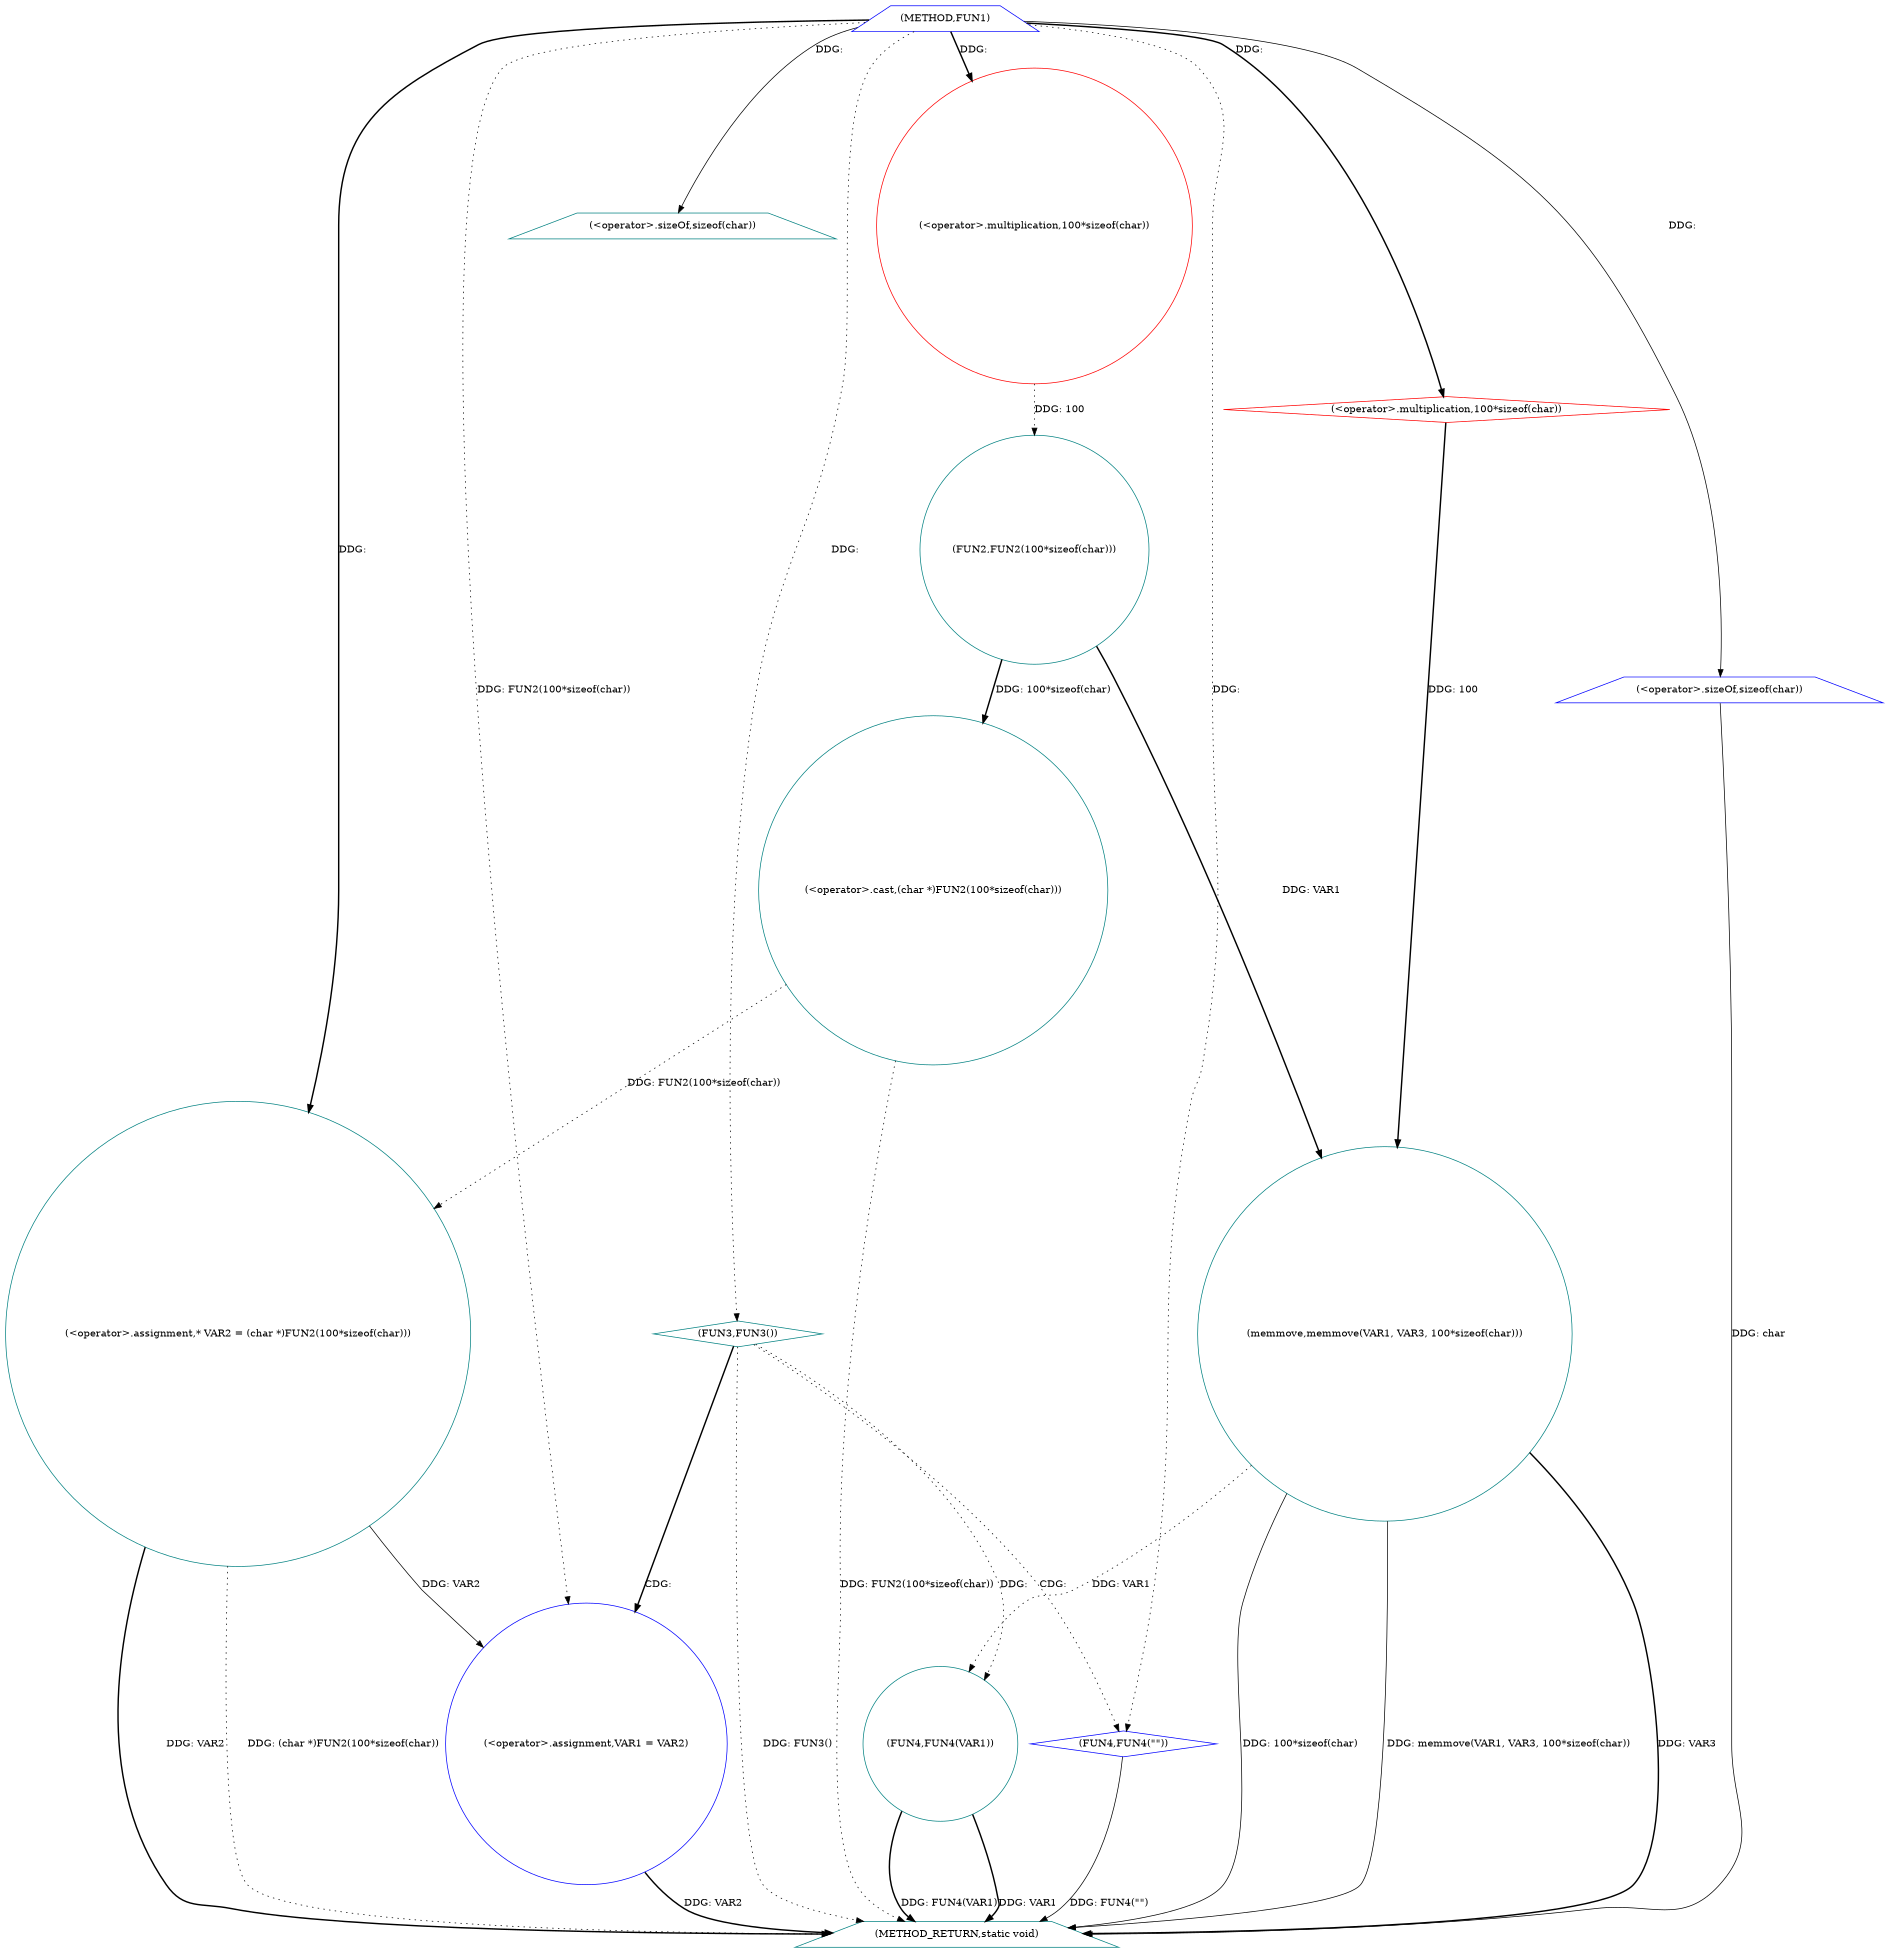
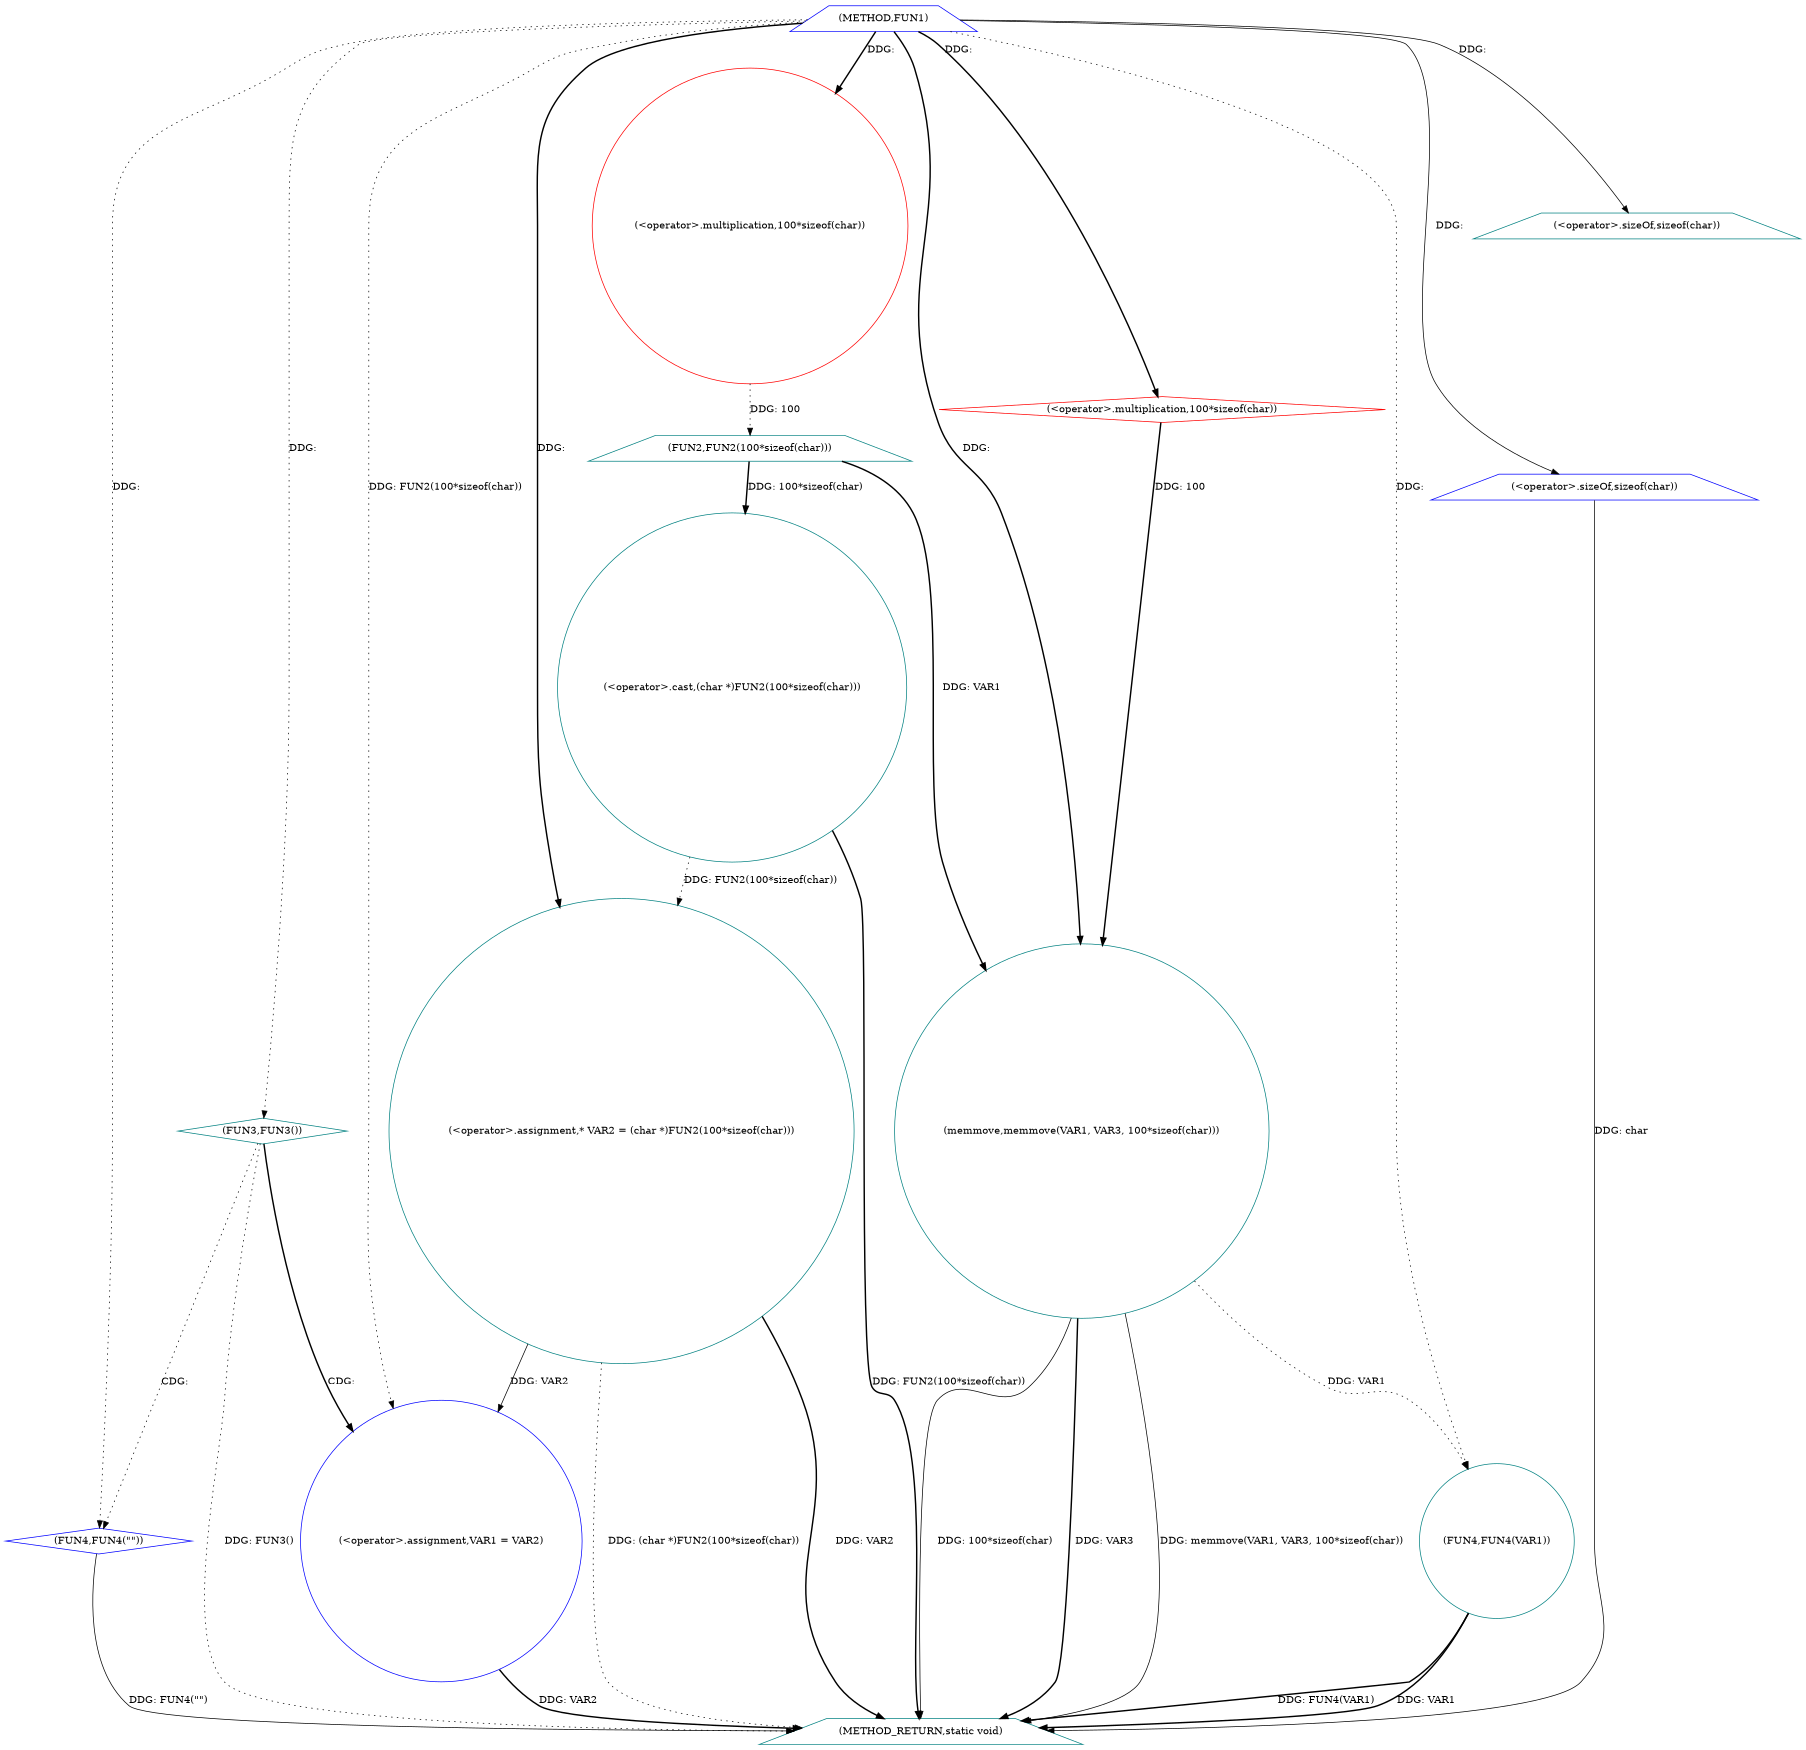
edge "(METHOD,FUN1)" -> "(memmove,memmove(VAR1, VAR3, 100*sizeof(char)))": added, label "DDG:"
node "(FUN2,FUN2(100*sizeof(char)))": shape circle -> trapezium
edge "(FUN3,FUN3())" -> "(FUN4,FUN4(VAR1))": now "(METHOD,FUN1)" -> "(FUN4,FUN4(VAR1))"
edge "(<operator>.cast,(char *)FUN2(100*sizeof(char)))" -> "(METHOD_RETURN,static void)": style dotted -> bold
